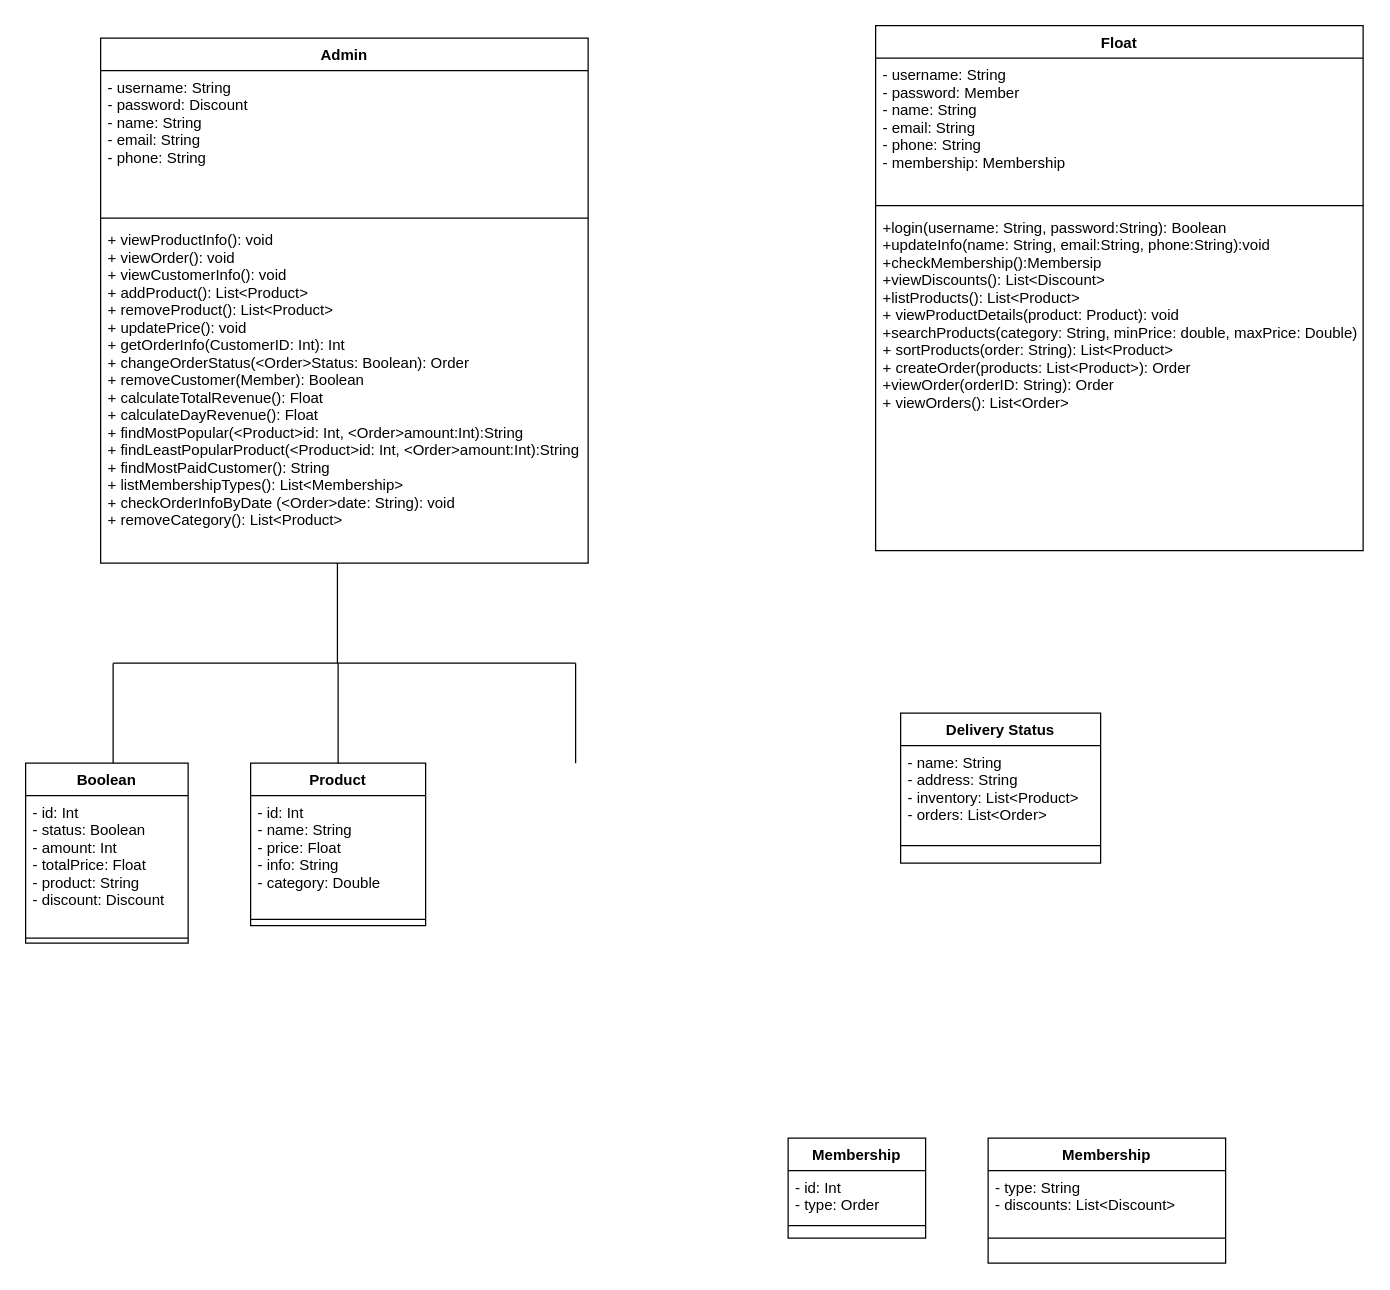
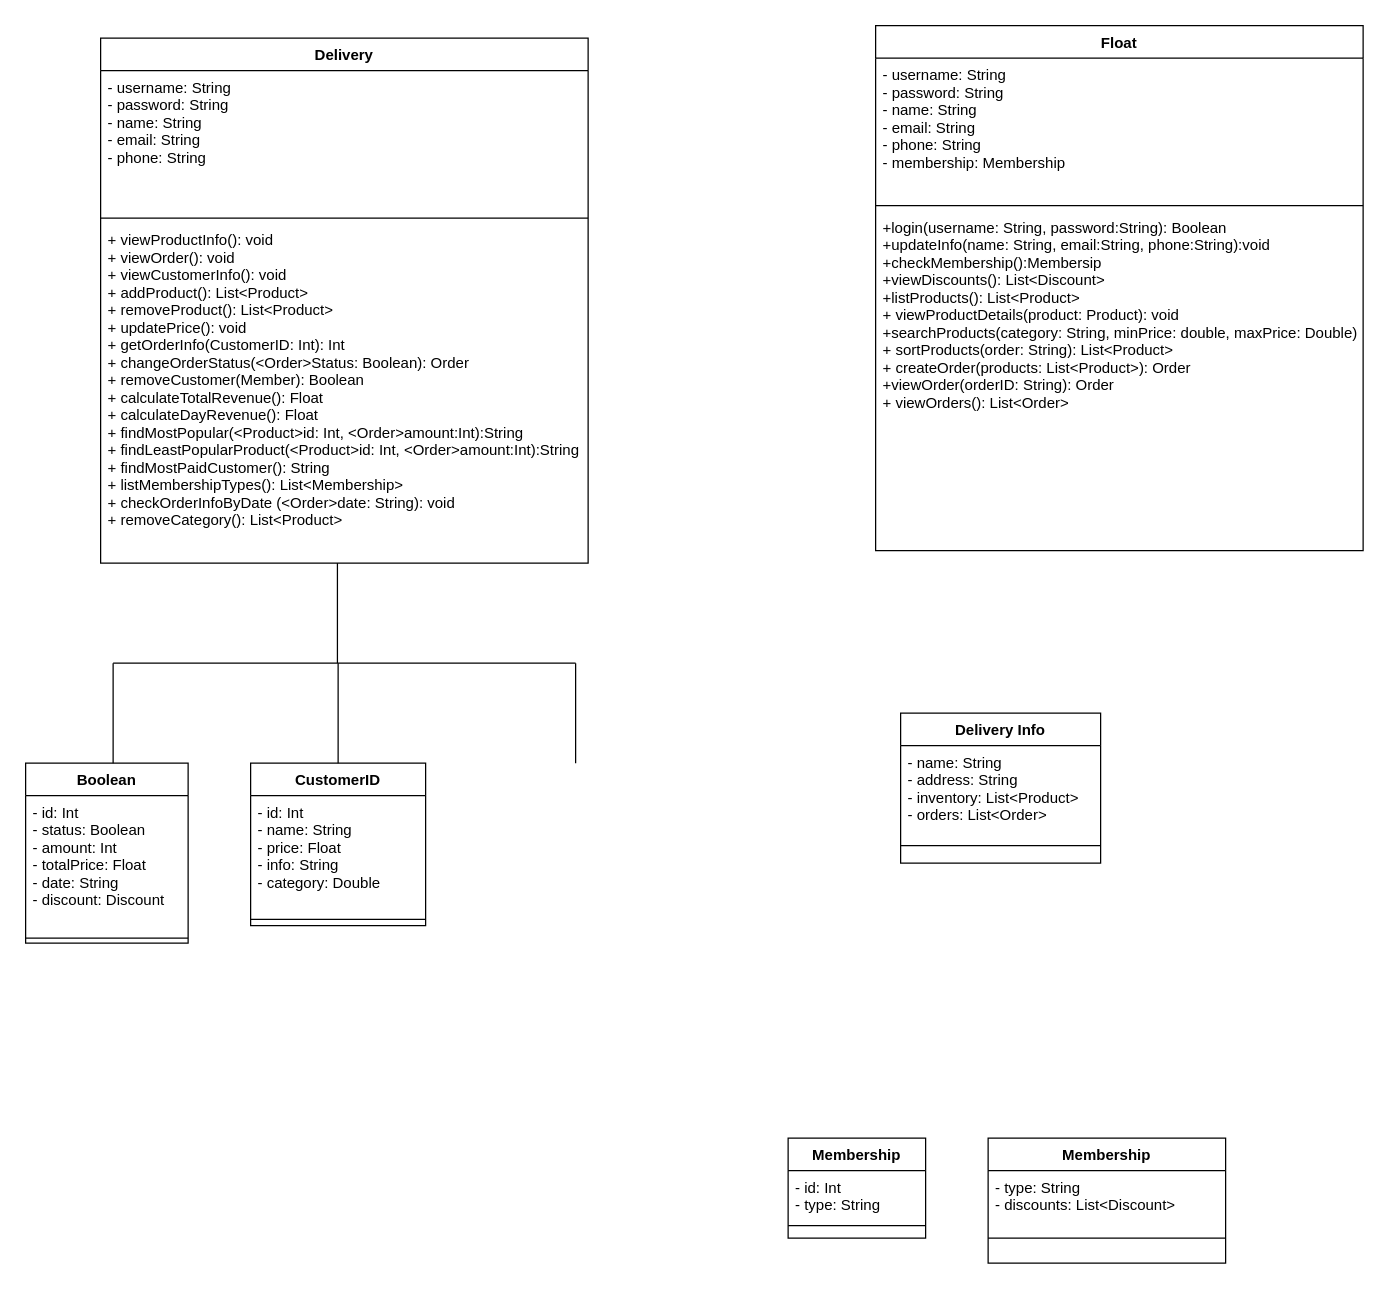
node "Admin": label "Admin" -> "Delivery"
node "- username: String - password: Member - name: String - email: String - phone: String - membership: Membership": label "- username: String - password: Member - name: String - email: String - phone: String - membership: Membership" -> "- username: String - password: String - name: String - email: String - phone: String - membership: Membership"
node "- username: String - password: Discount - name: String - email: String - phone: String": label "- username: String - password: Discount - name: String - email: String - phone: String" -> "- username: String - password: String - name: String - email: String - phone: String"
node "Delivery Status": label "Delivery Status" -> "Delivery Info"
node "Product": label "Product" -> "CustomerID"
node "- id: Int - status: Boolean - amount: Int - totalPrice: Float - product: String - discount: Discount": label "- id: Int - status: Boolean - amount: Int - totalPrice: Float - product: String - discount: Discount" -> "- id: Int - status: Boolean - amount: Int - totalPrice: Float - date: String - discount: Discount"
node "- id: Int - type: Order": label "- id: Int - type: Order" -> "- id: Int - type: String"
